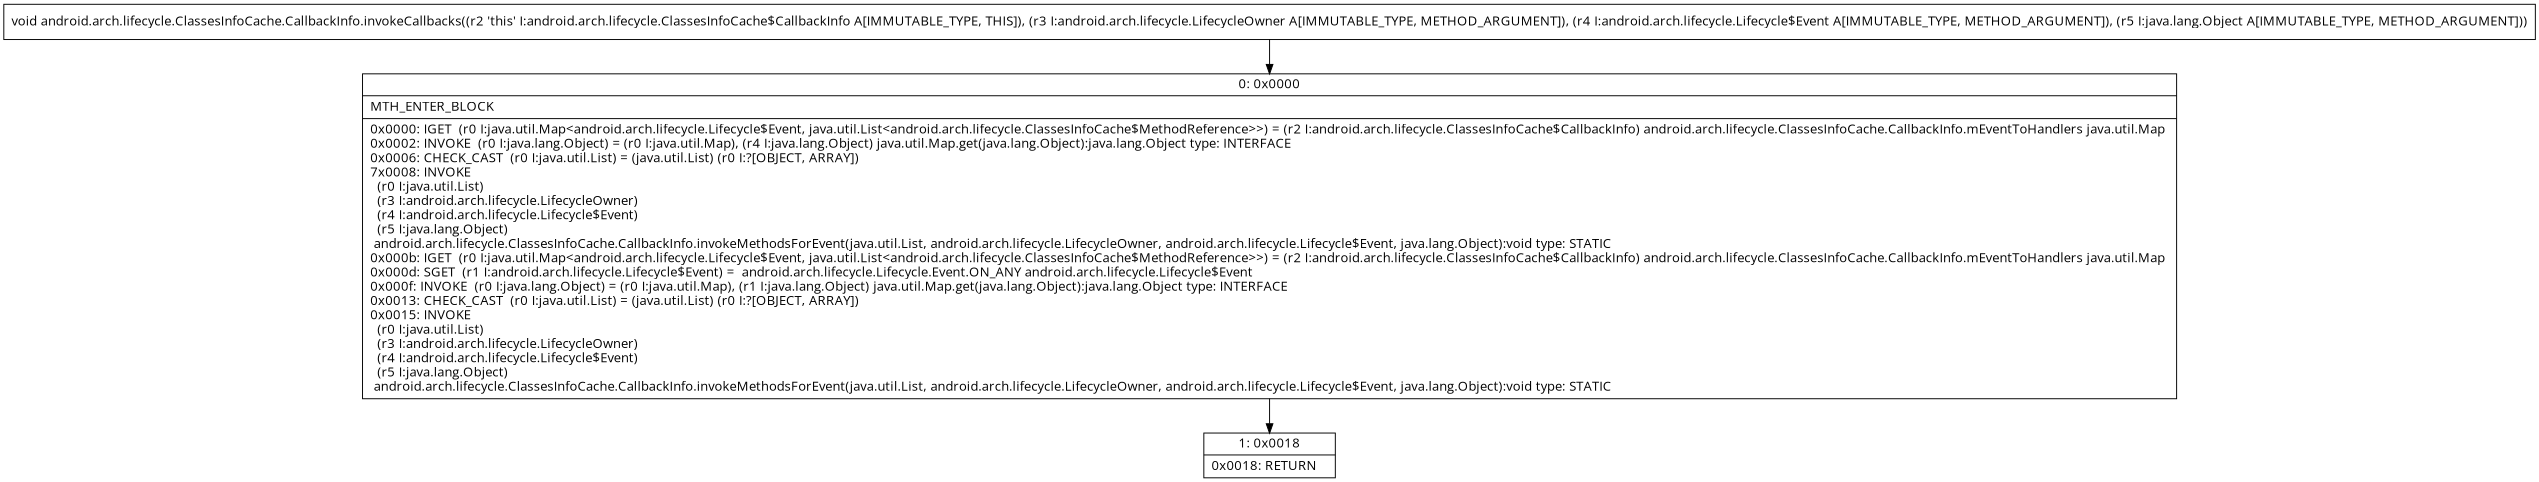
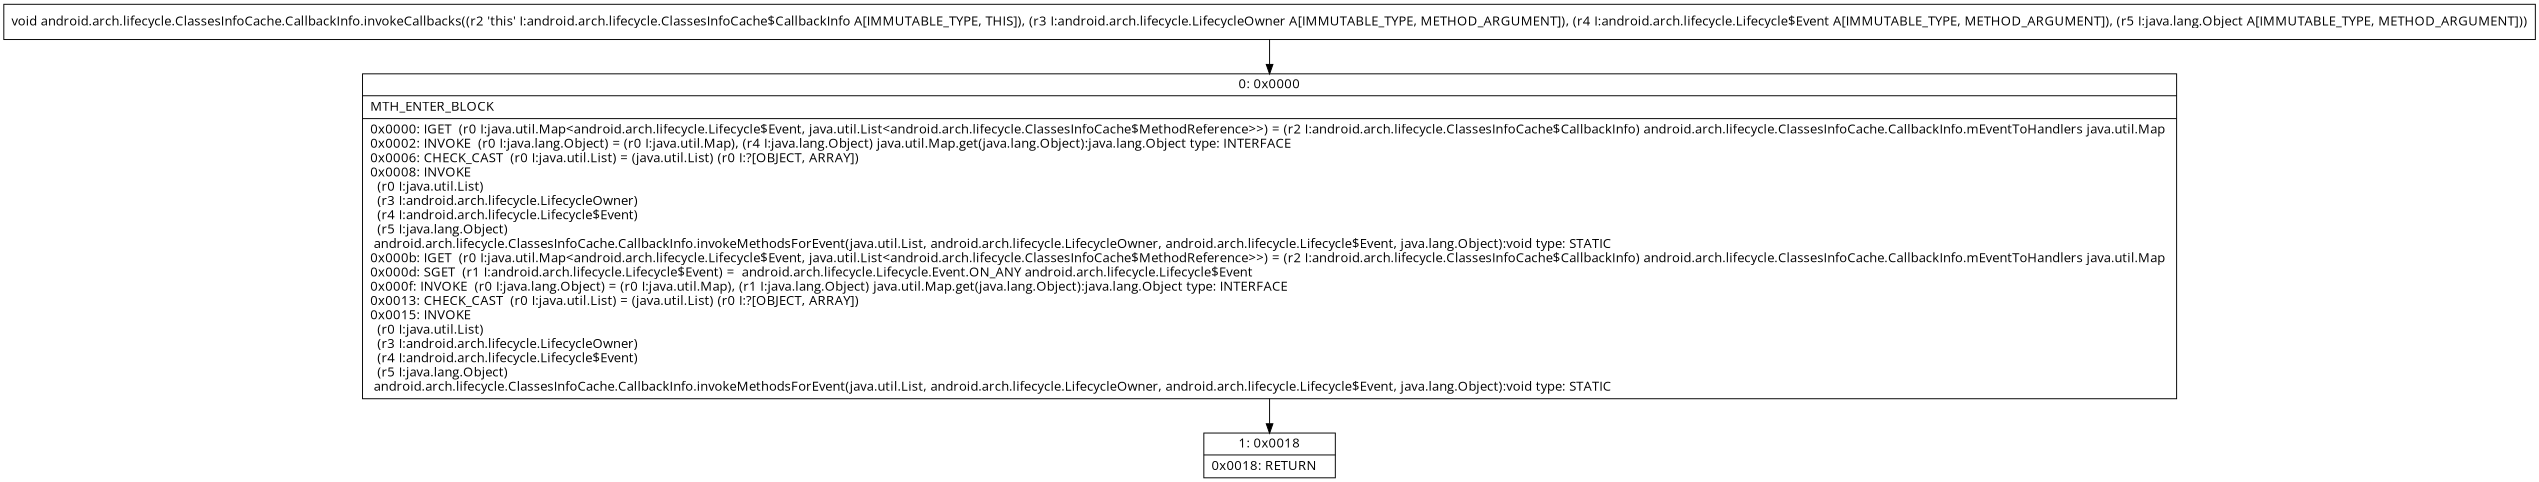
node "0: 0x0000": text "7x0008: INVOKE" -> "0x0008: INVOKE"
